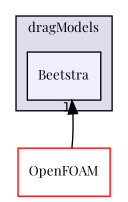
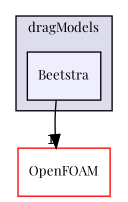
edge "OpenFOAM" -> "Beetstra": reversed
